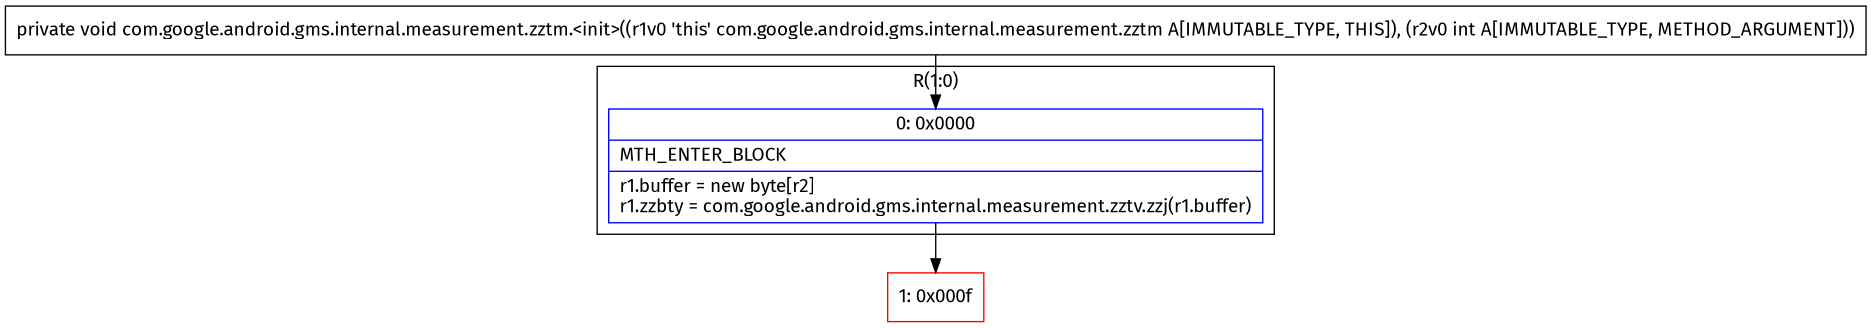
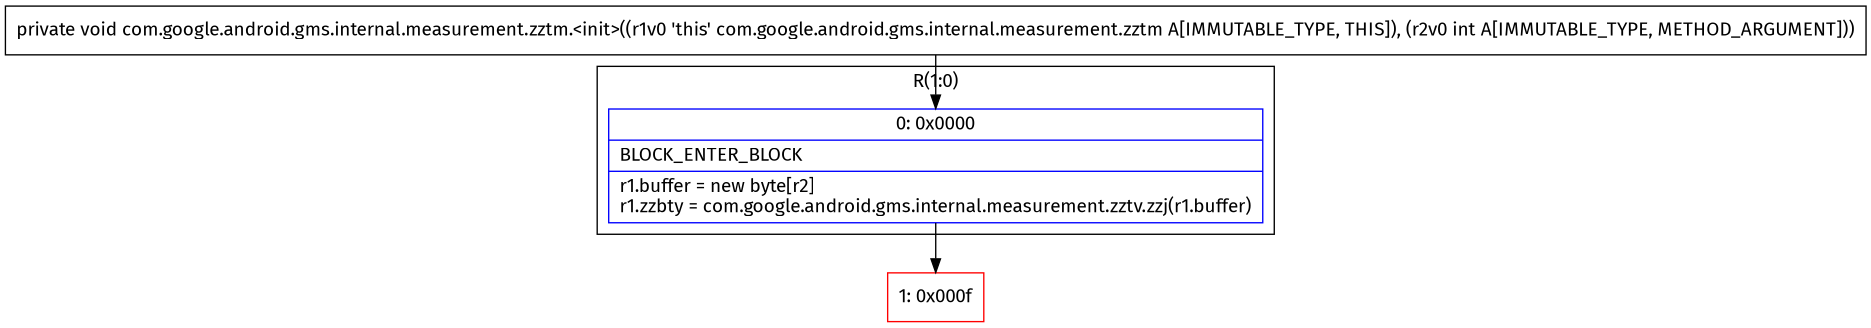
node "0: 0x0000": text "MTH_ENTER_BLOCK" -> "BLOCK_ENTER_BLOCK"
